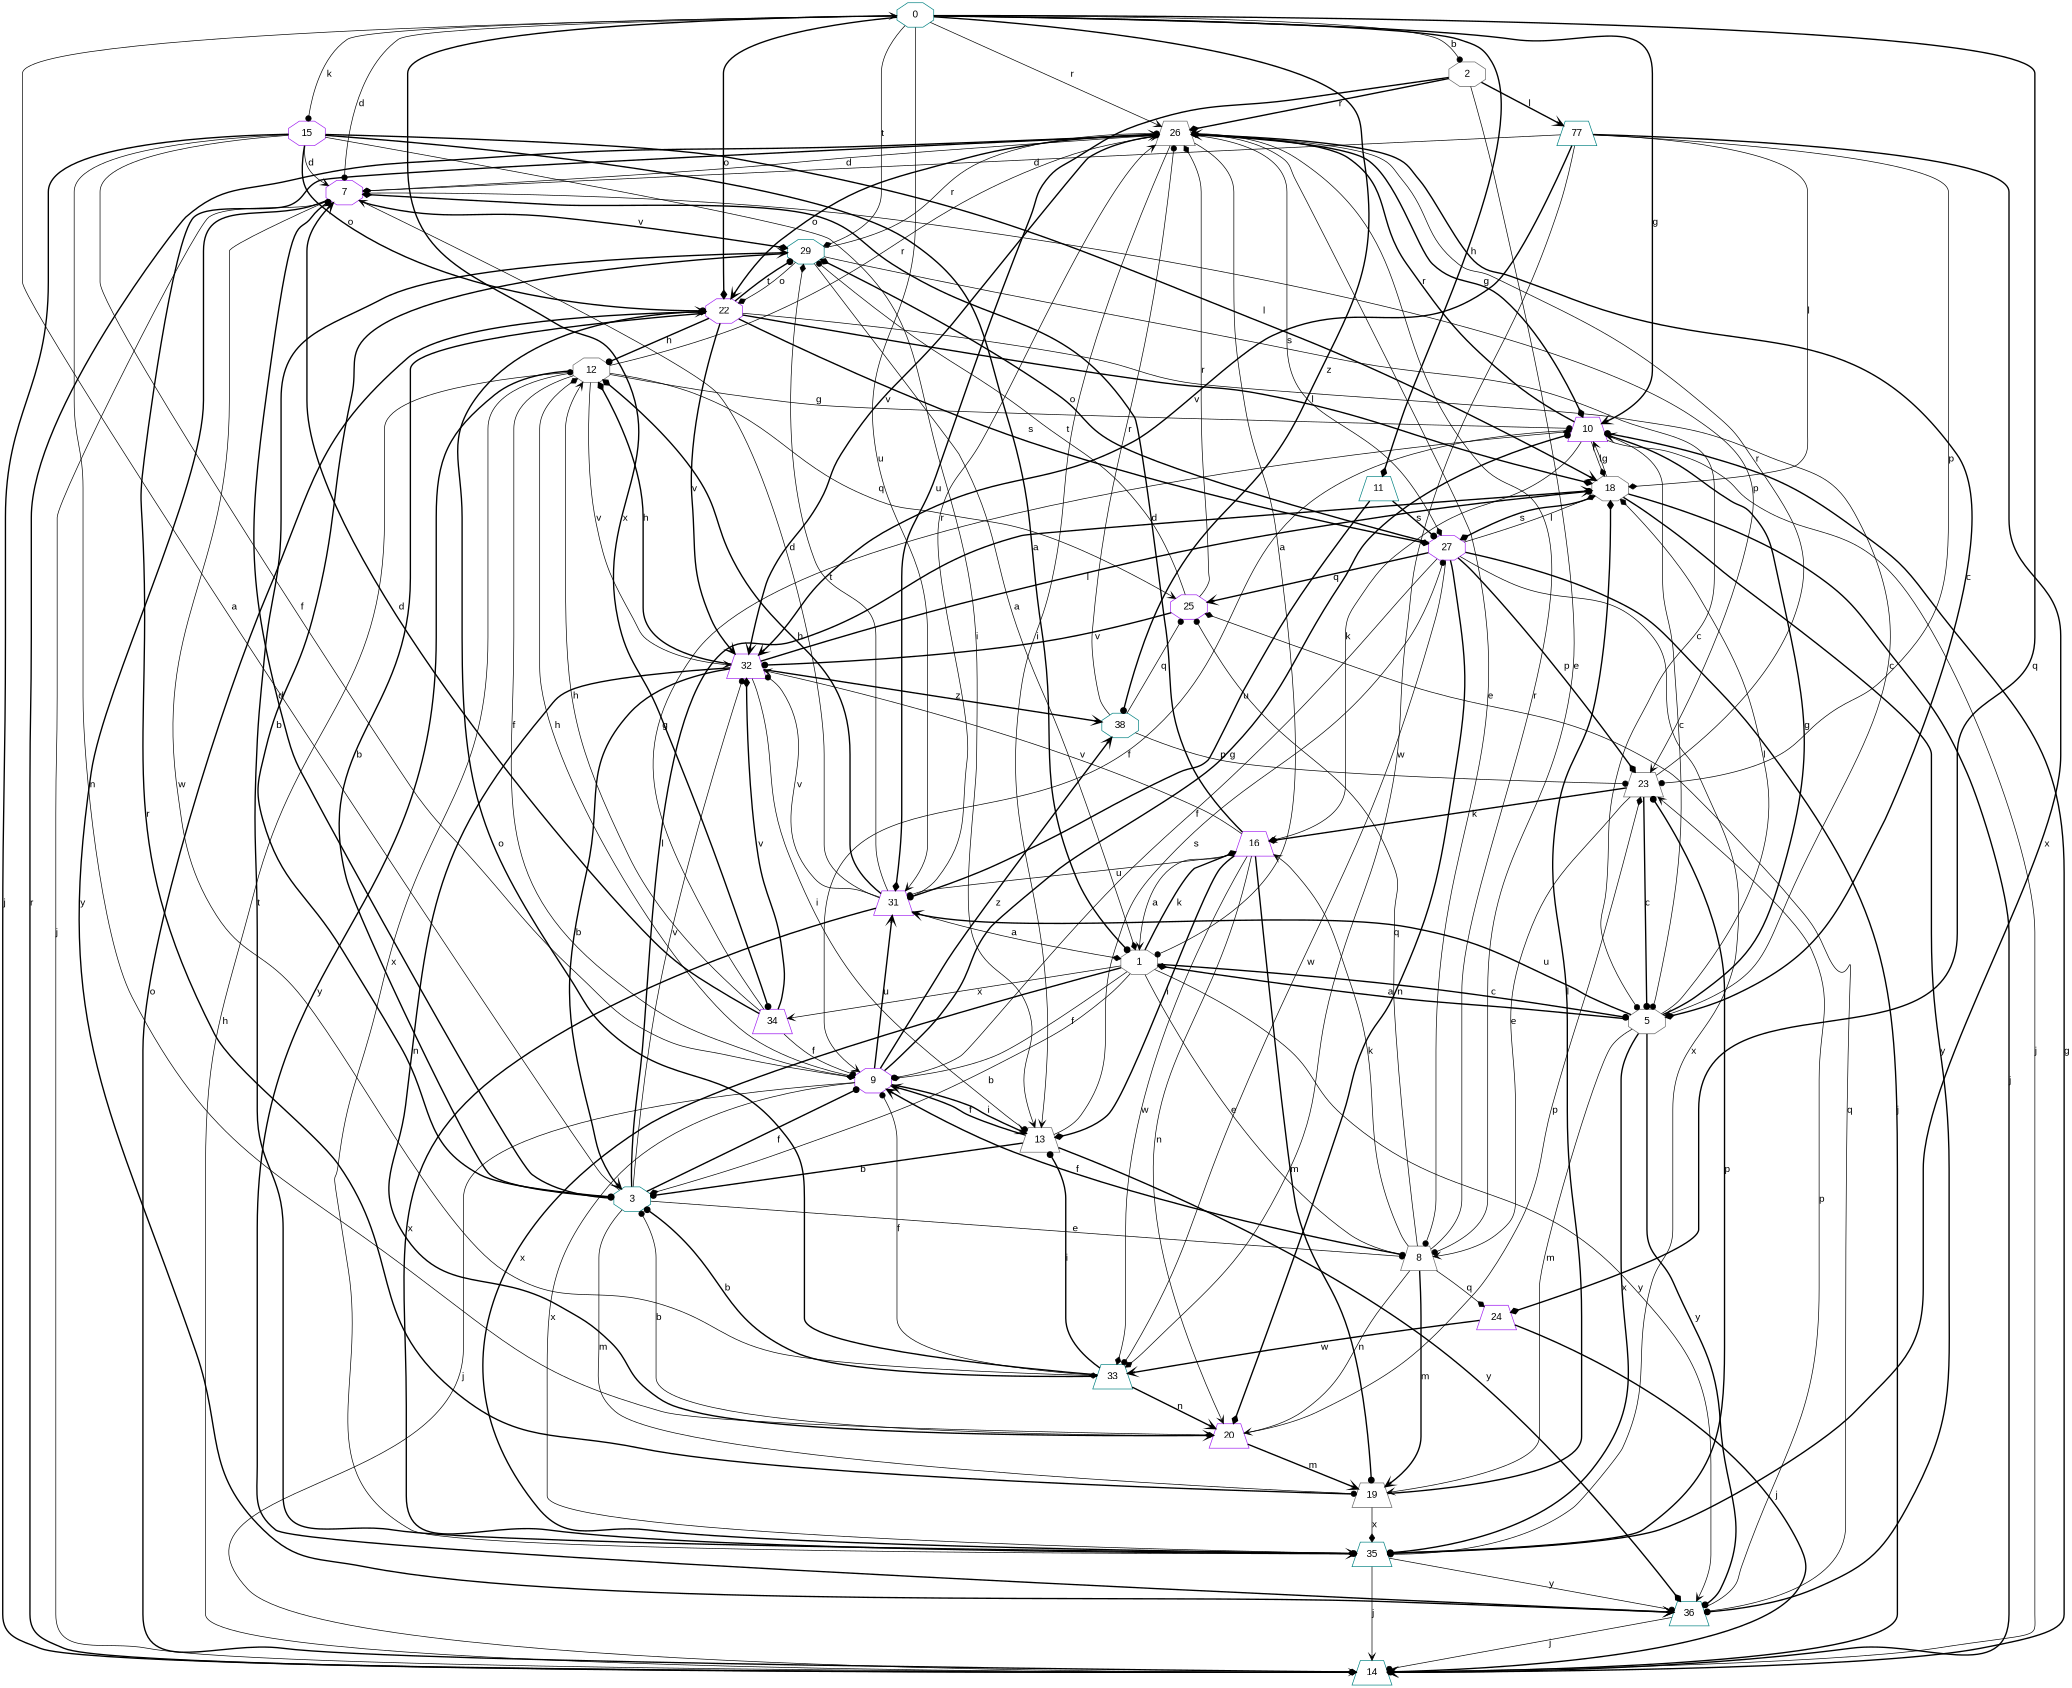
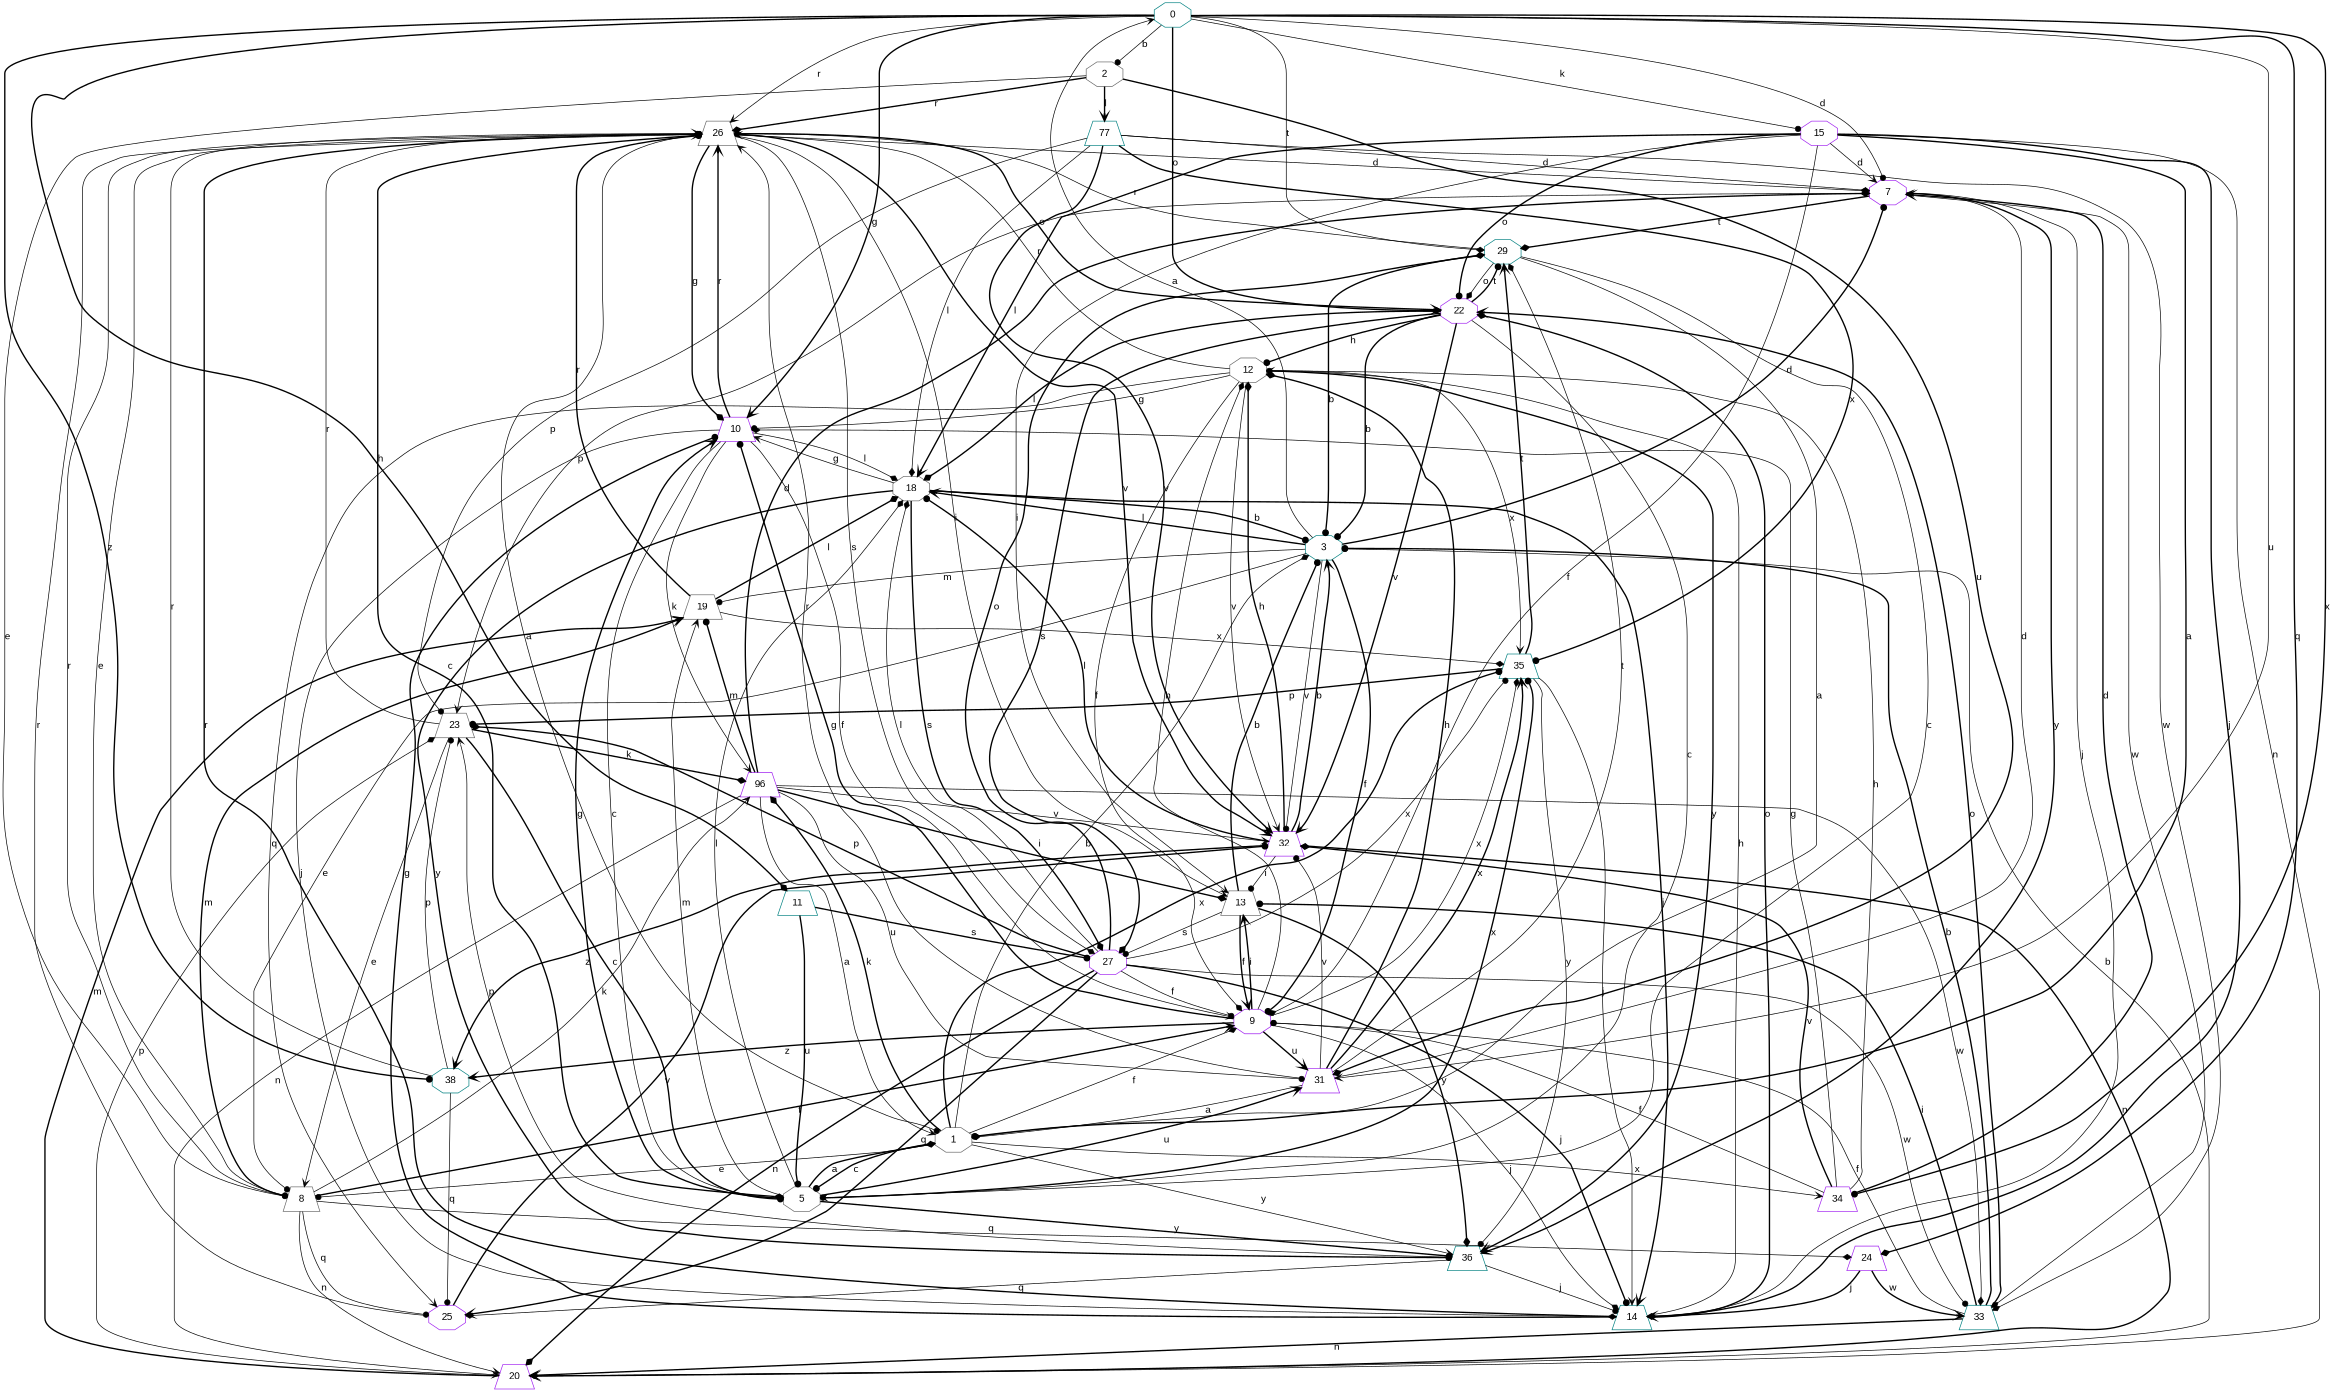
edge "7" -> "29": label "v" -> "t"
edge "25" -> "29": removed, label "t"
edge "18" -> "3": added, label "b"
edge "11" -> "31": now "11" -> "5"
node "16": label "16" -> "96"
